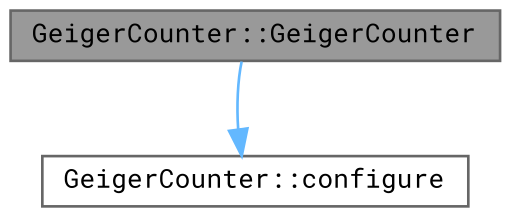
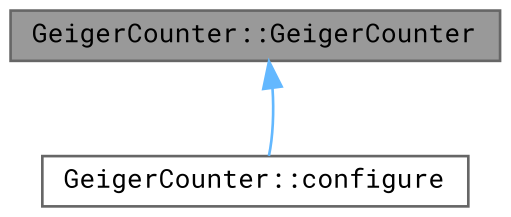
edge "GeigerCounter::GeigerCounter" -> "GeigerCounter::configure": reversed
